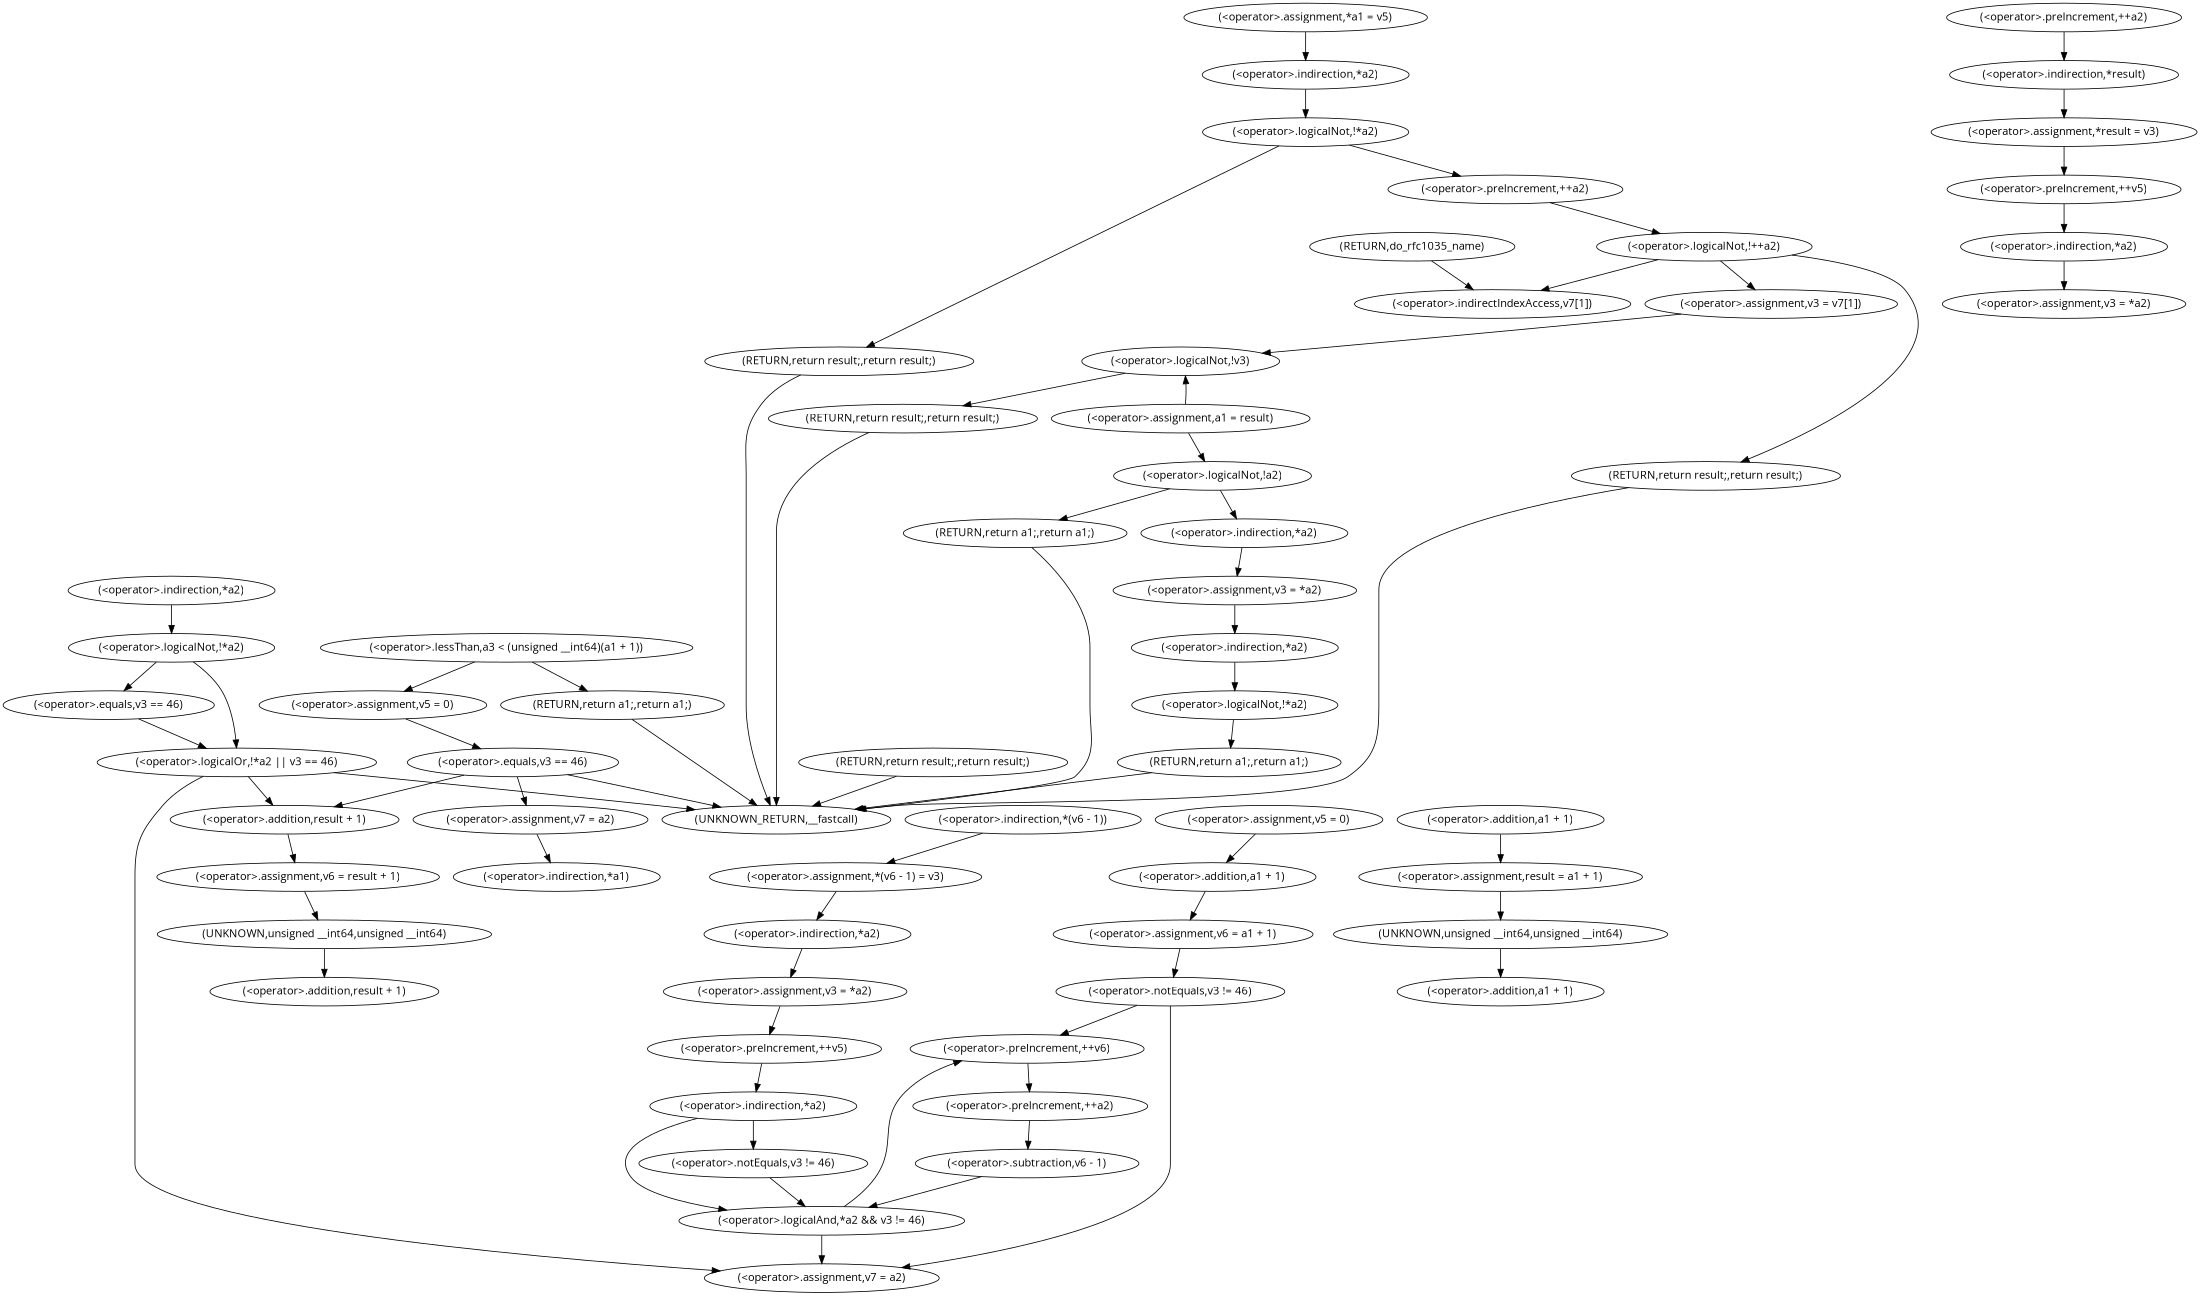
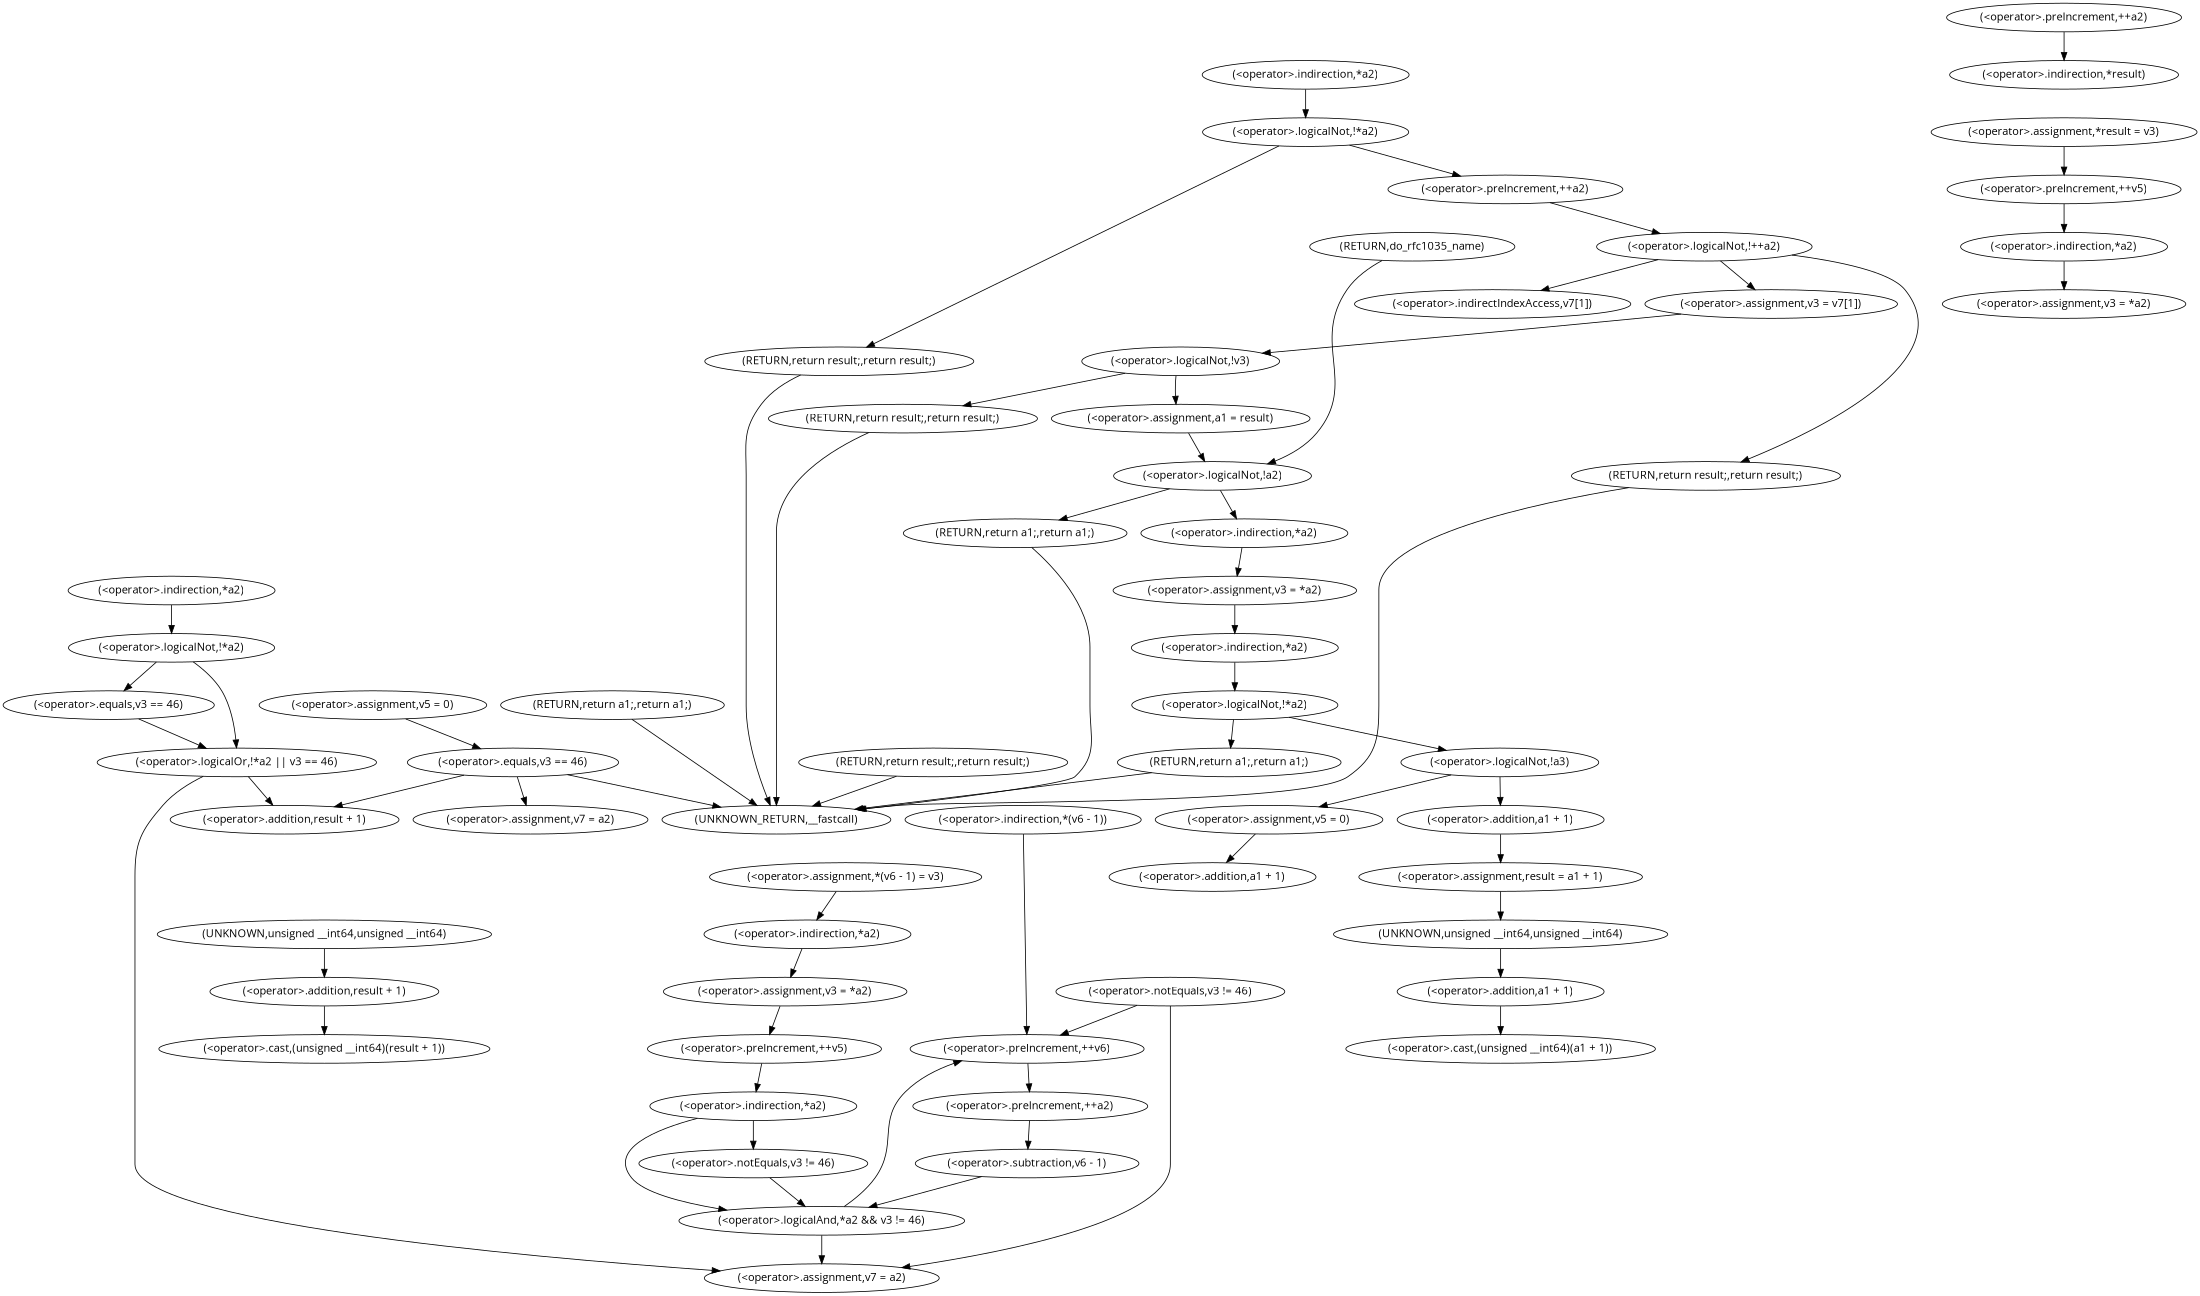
node "(<operator>.assignment,*a1 = v5)": removed
edge "(<operator>.indirection,*result)" -> "(<operator>.assignment,*result = v3)": removed
edge "(RETURN,do_rfc1035_name)" -> "(<operator>.indirectIndexAccess,v7[1])": now "(RETURN,do_rfc1035_name)" -> "(<operator>.logicalNot,!a2)"
edge "(<operator>.assignment,a1 = result)" -> "(<operator>.logicalNot,!v3)": reversed
node "(<operator>.lessThan,a3 < (unsigned __int64)(a1 + 1))": removed
node "(<operator>.logicalNot,!a3)": added
edge "(<operator>.logicalOr,!*a2 || v3 == 46)" -> "(UNKNOWN_RETURN,__fastcall)": removed
edge "(<operator>.indirection,*(v6 - 1))" -> "(<operator>.assignment,*(v6 - 1) = v3)": now "(<operator>.indirection,*(v6 - 1))" -> "(<operator>.preIncrement,++v6)"
node "(<operator>.assignment,v6 = result + 1)": removed
node "(<operator>.indirection,*a1)": removed
node "(<operator>.assignment,v6 = a1 + 1)": removed
node "(<operator>.cast,(unsigned __int64)(result + 1))": added
node "(<operator>.cast,(unsigned __int64)(a1 + 1))": added
